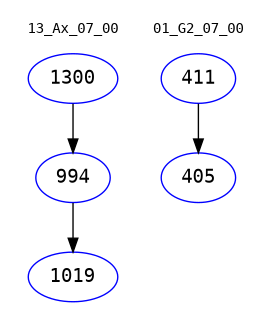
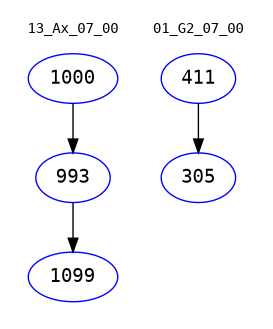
node "1300": label "1300" -> "1000"
node "994": label "994" -> "993"
node "405": label "405" -> "305"
node "1019": label "1019" -> "1099"
